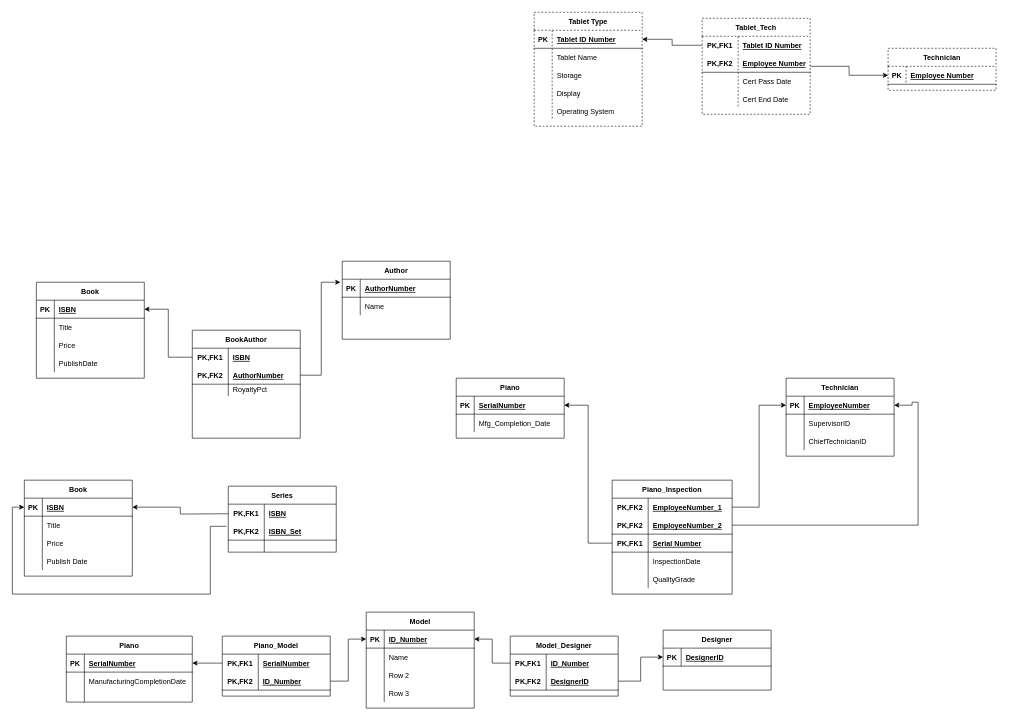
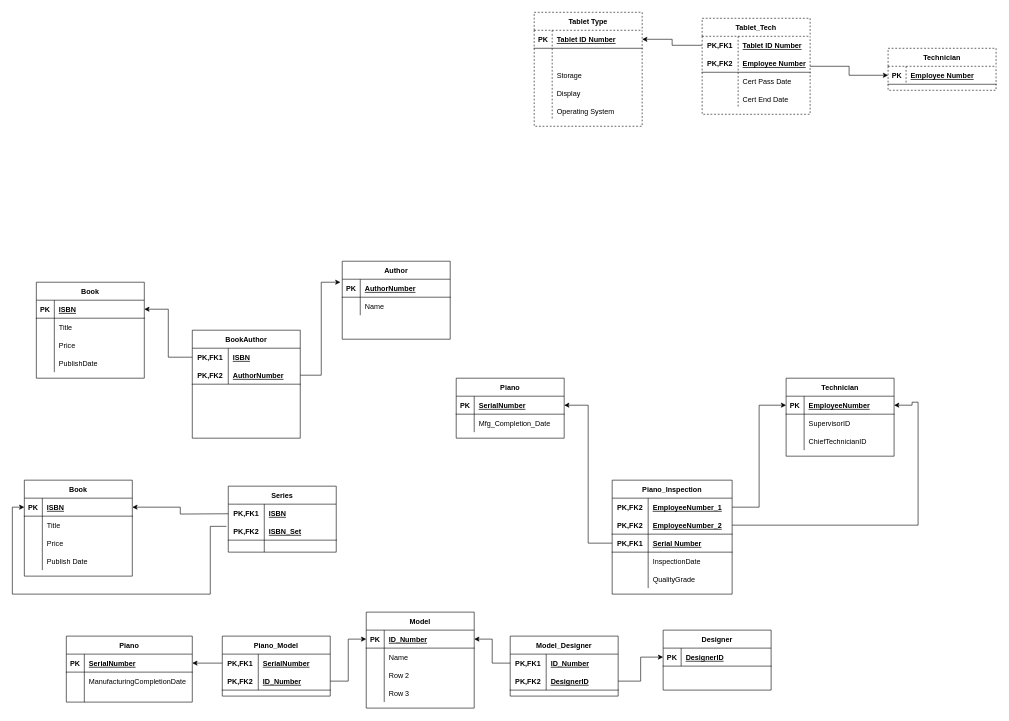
node "Tablet Name": removed
node "RoyaltyPct": removed
